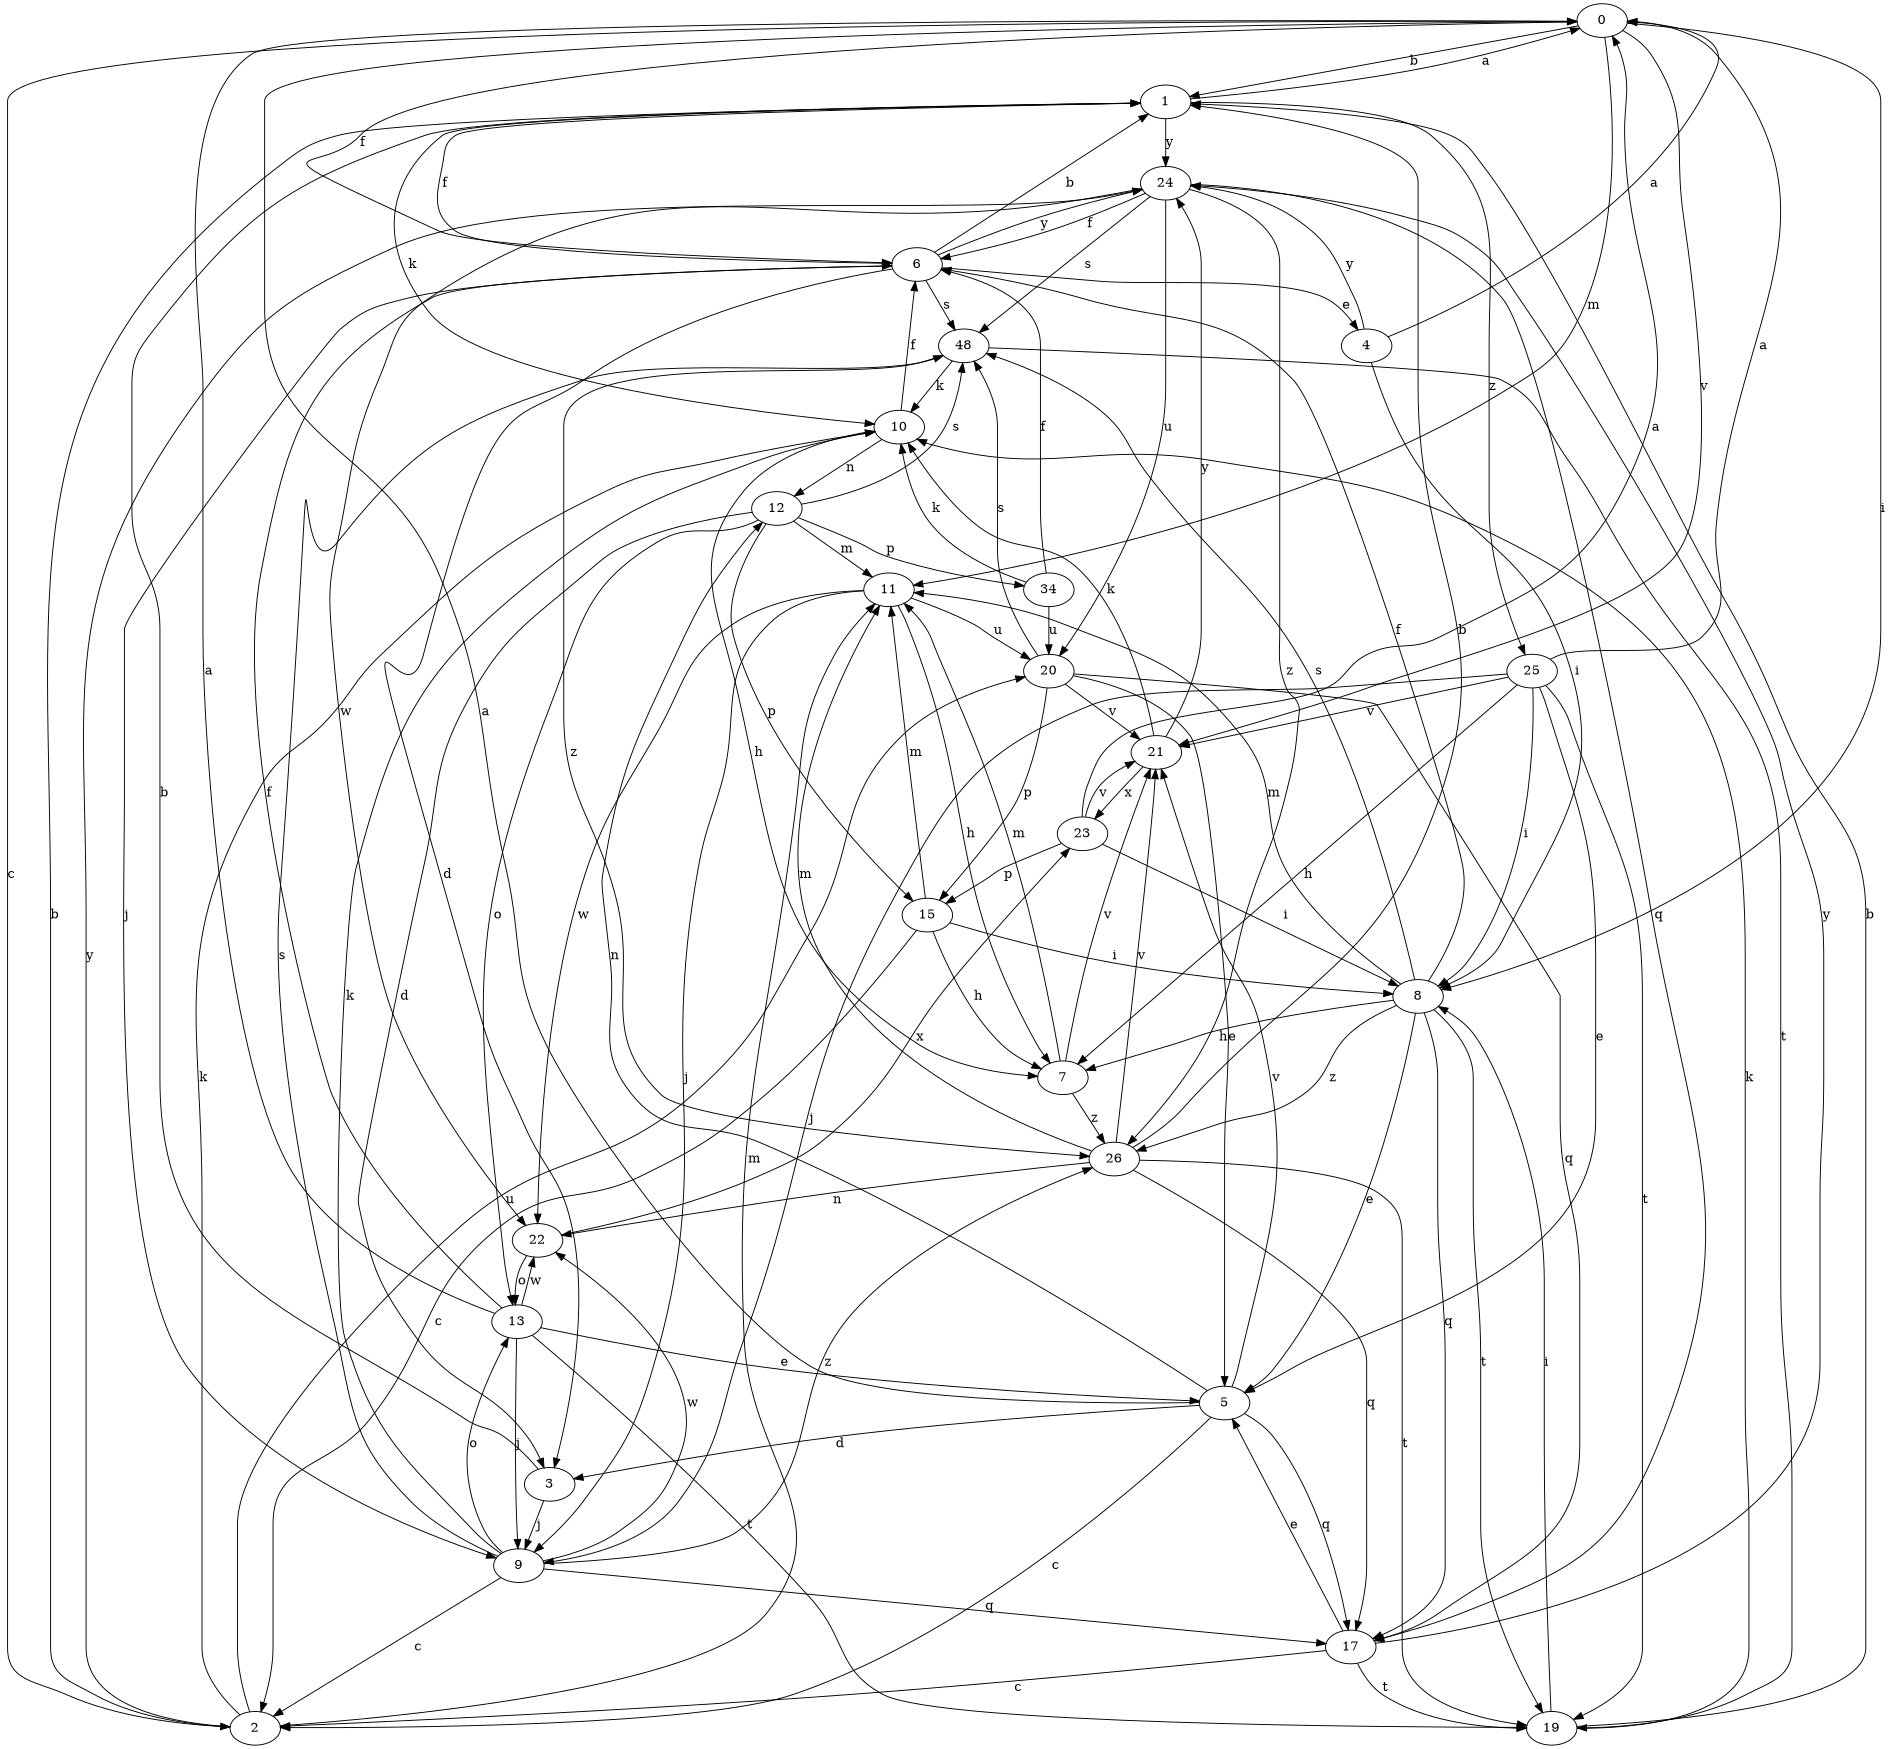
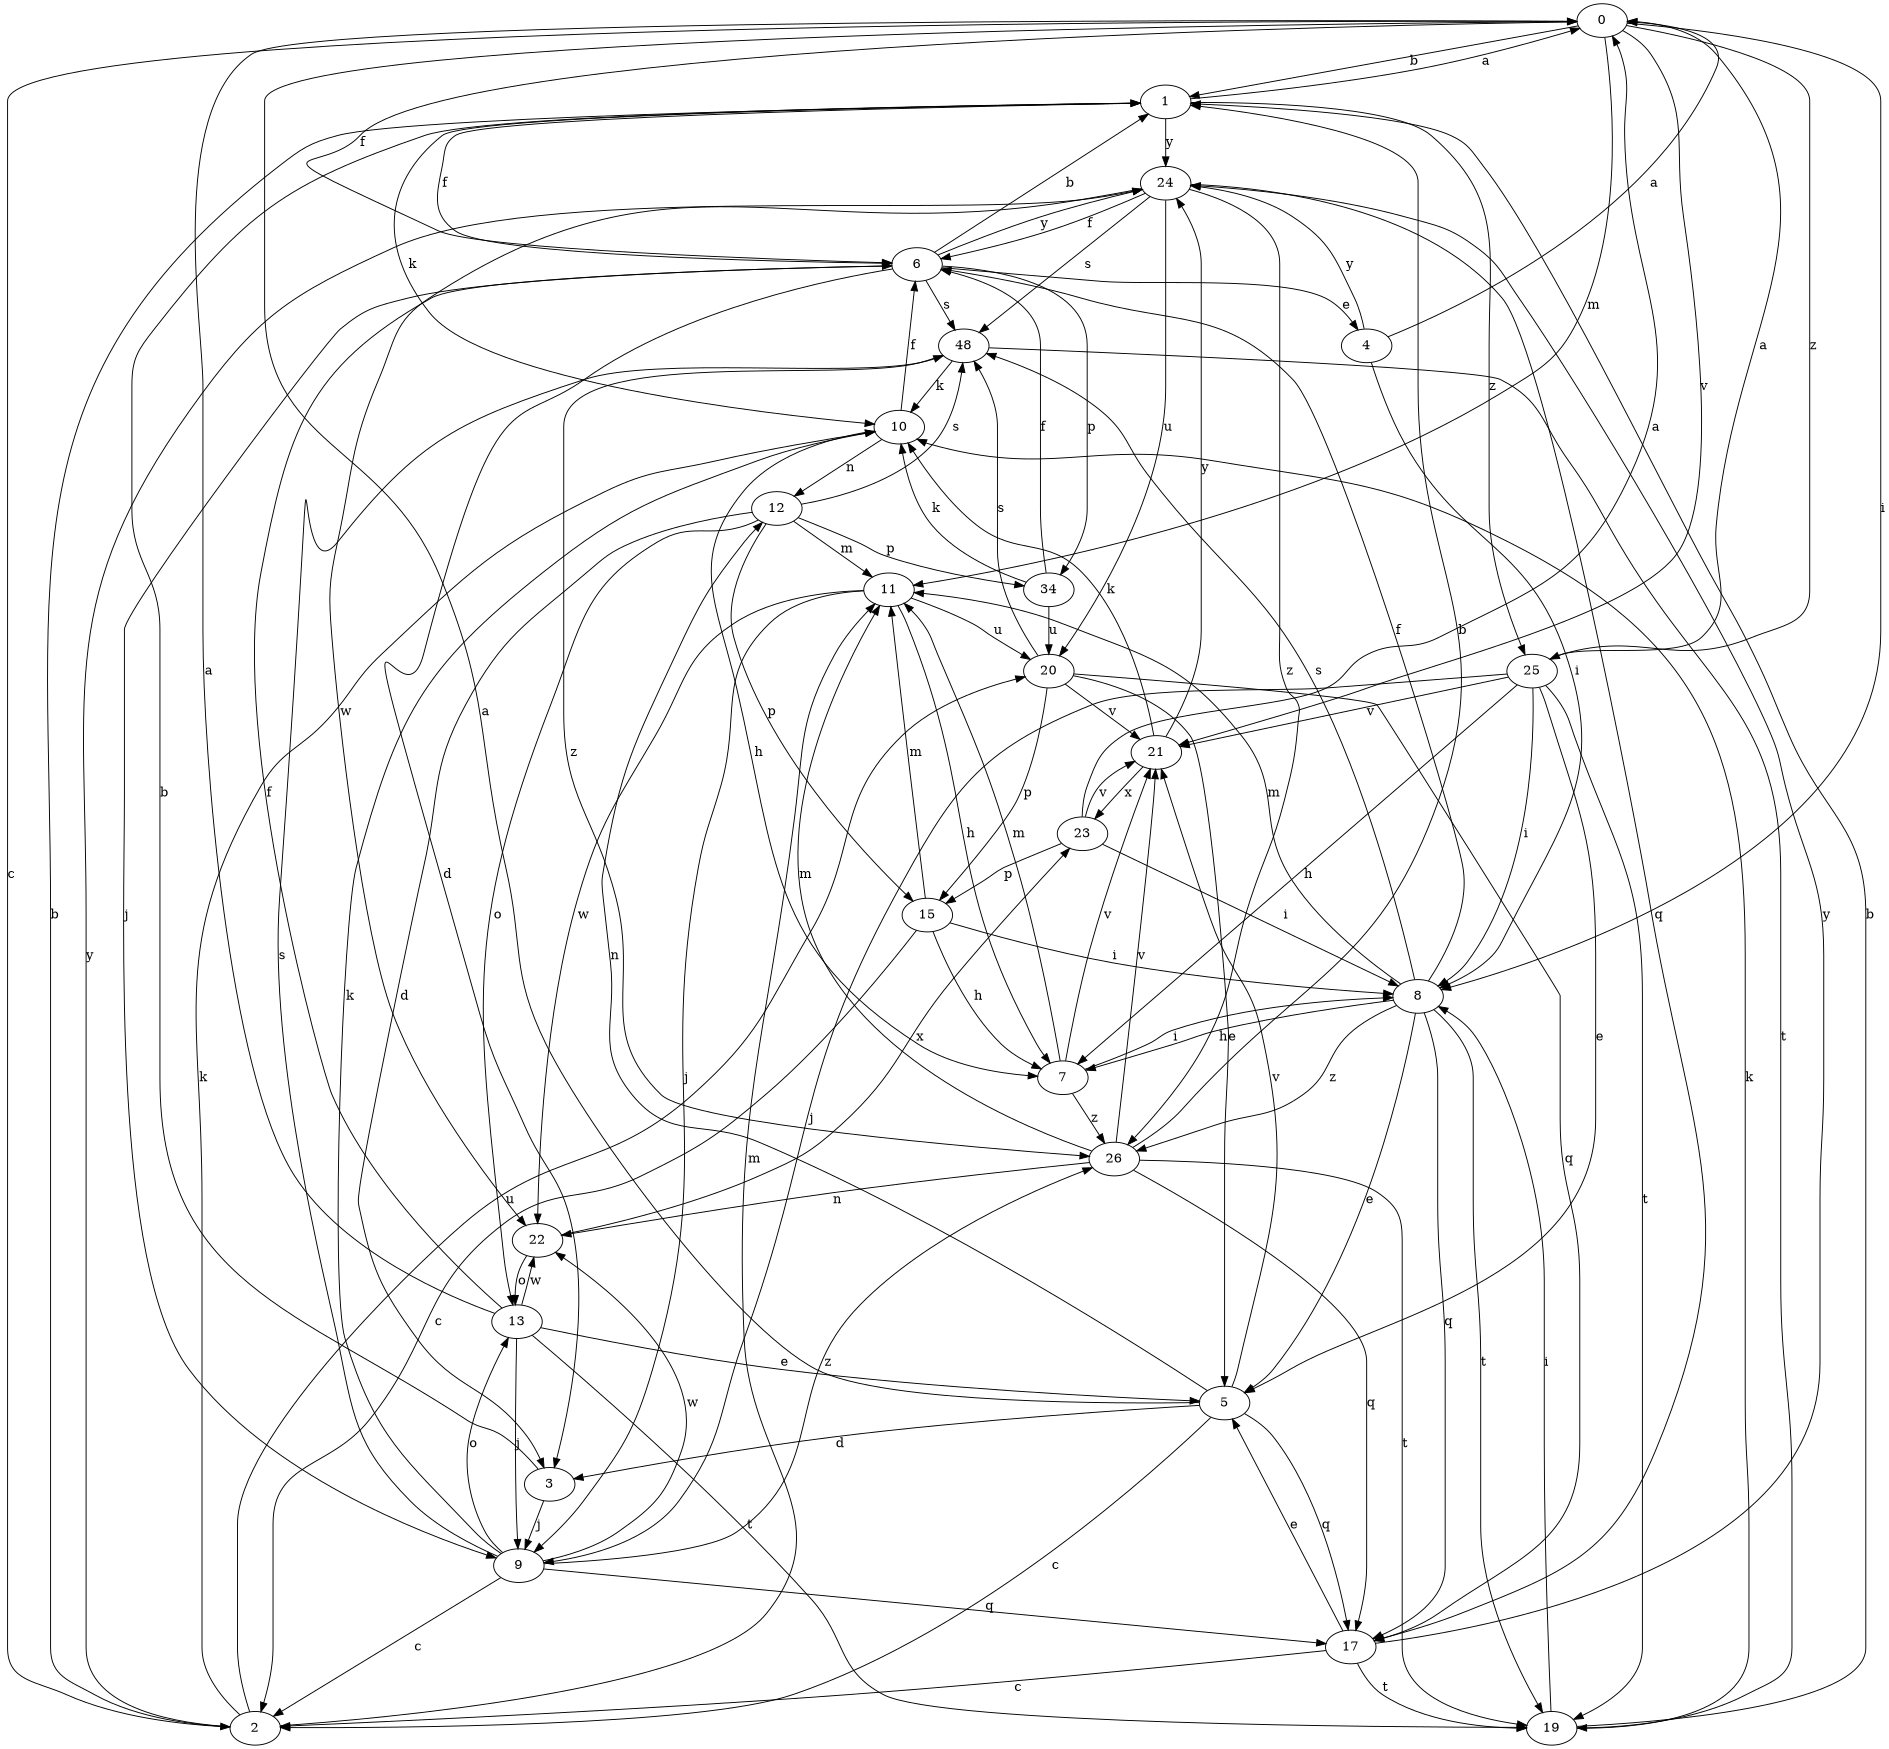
edge "6" -> "34": added, label "p"
edge "0" -> "25": added, label "z"
edge "7" -> "8": added, label "i"
